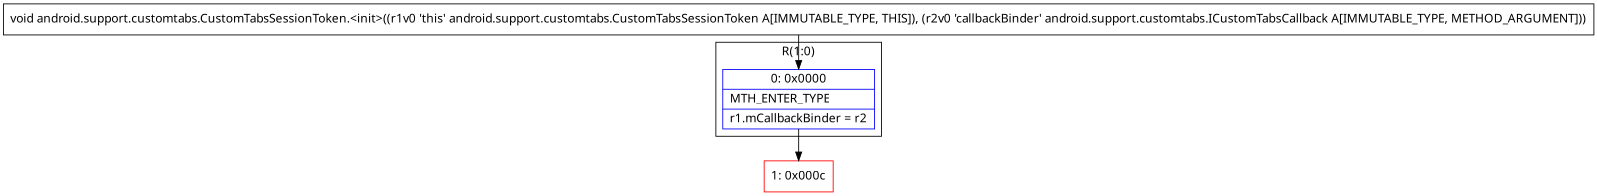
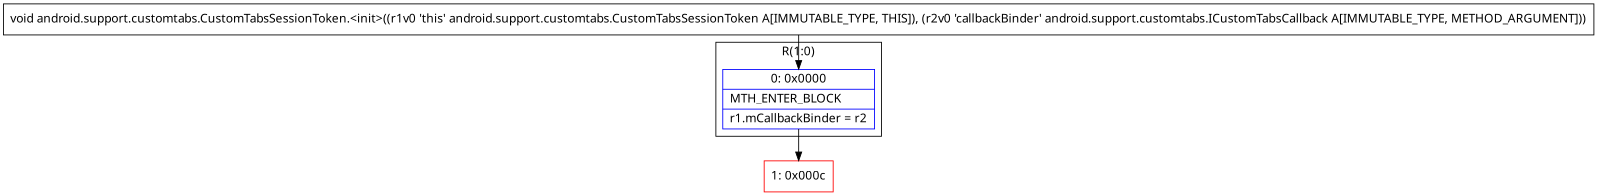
node "0: 0x0000": text "MTH_ENTER_TYPE" -> "MTH_ENTER_BLOCK"
